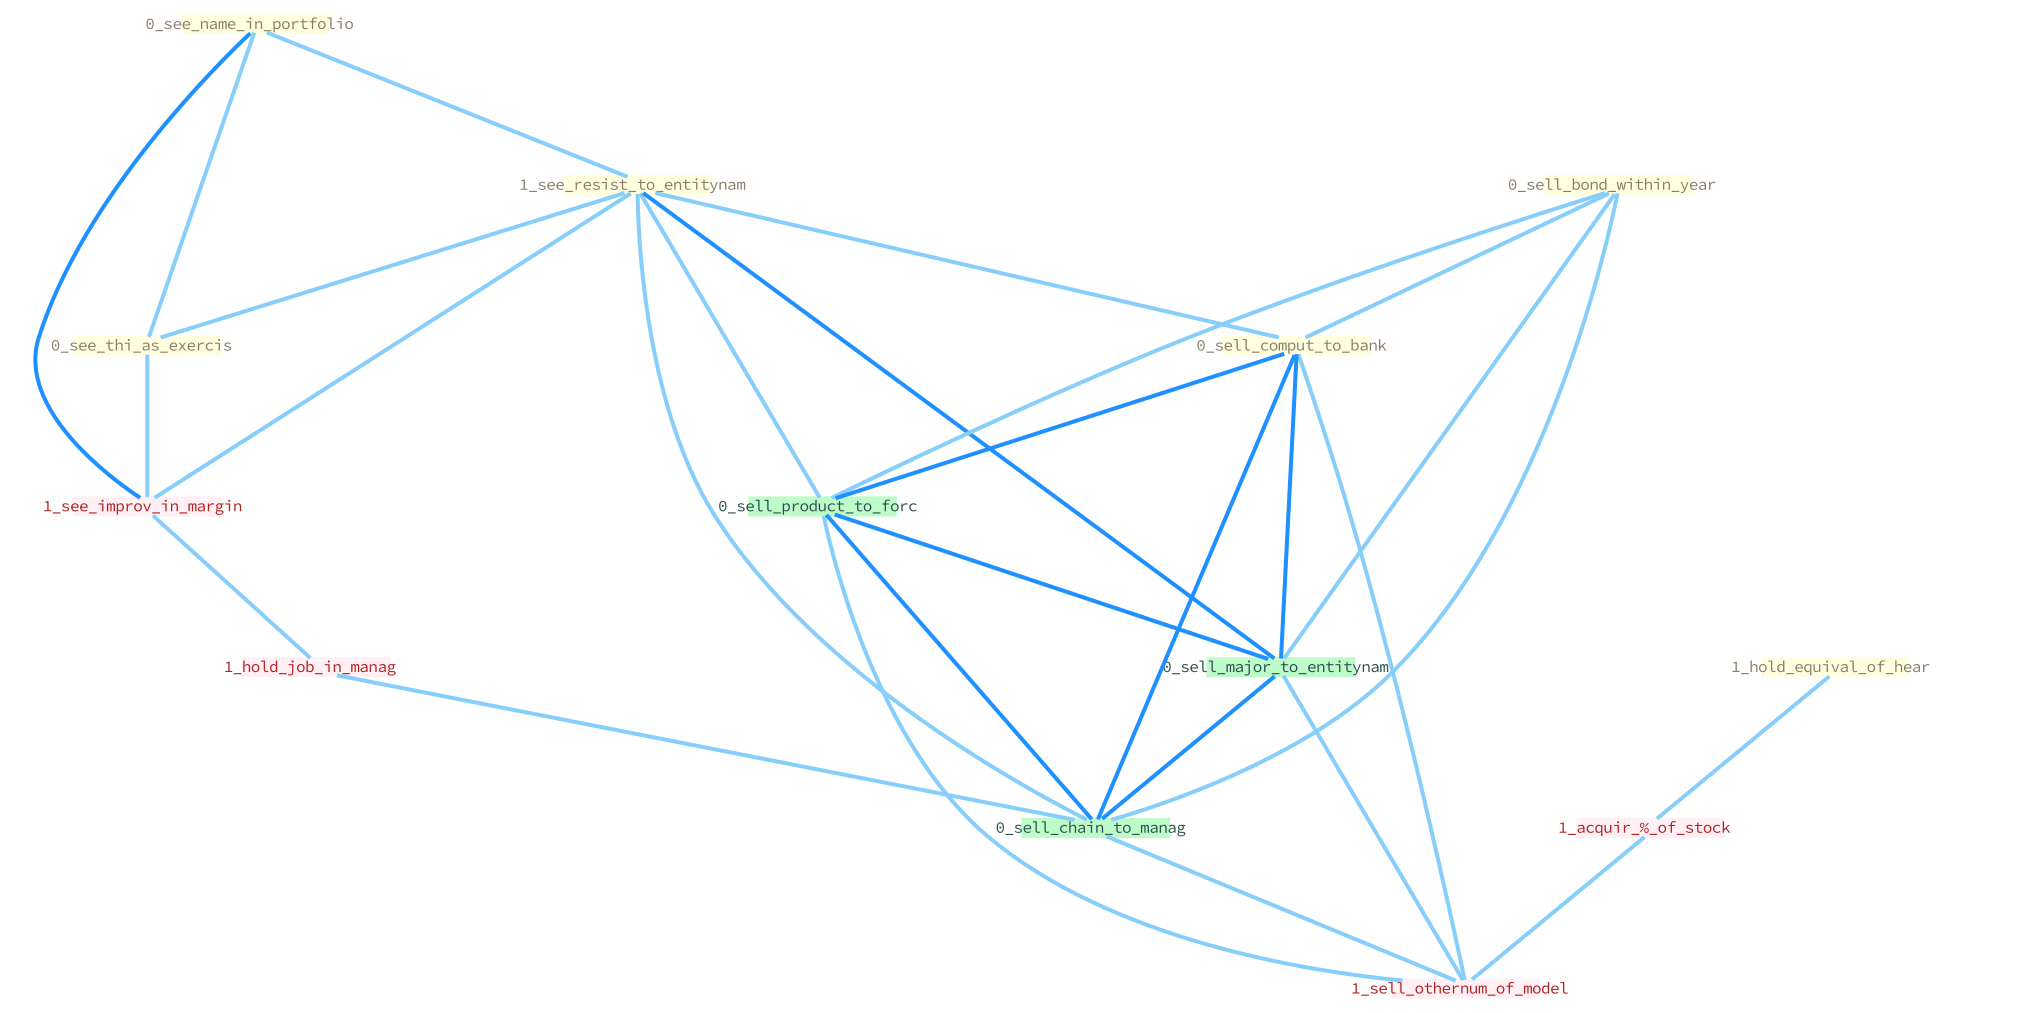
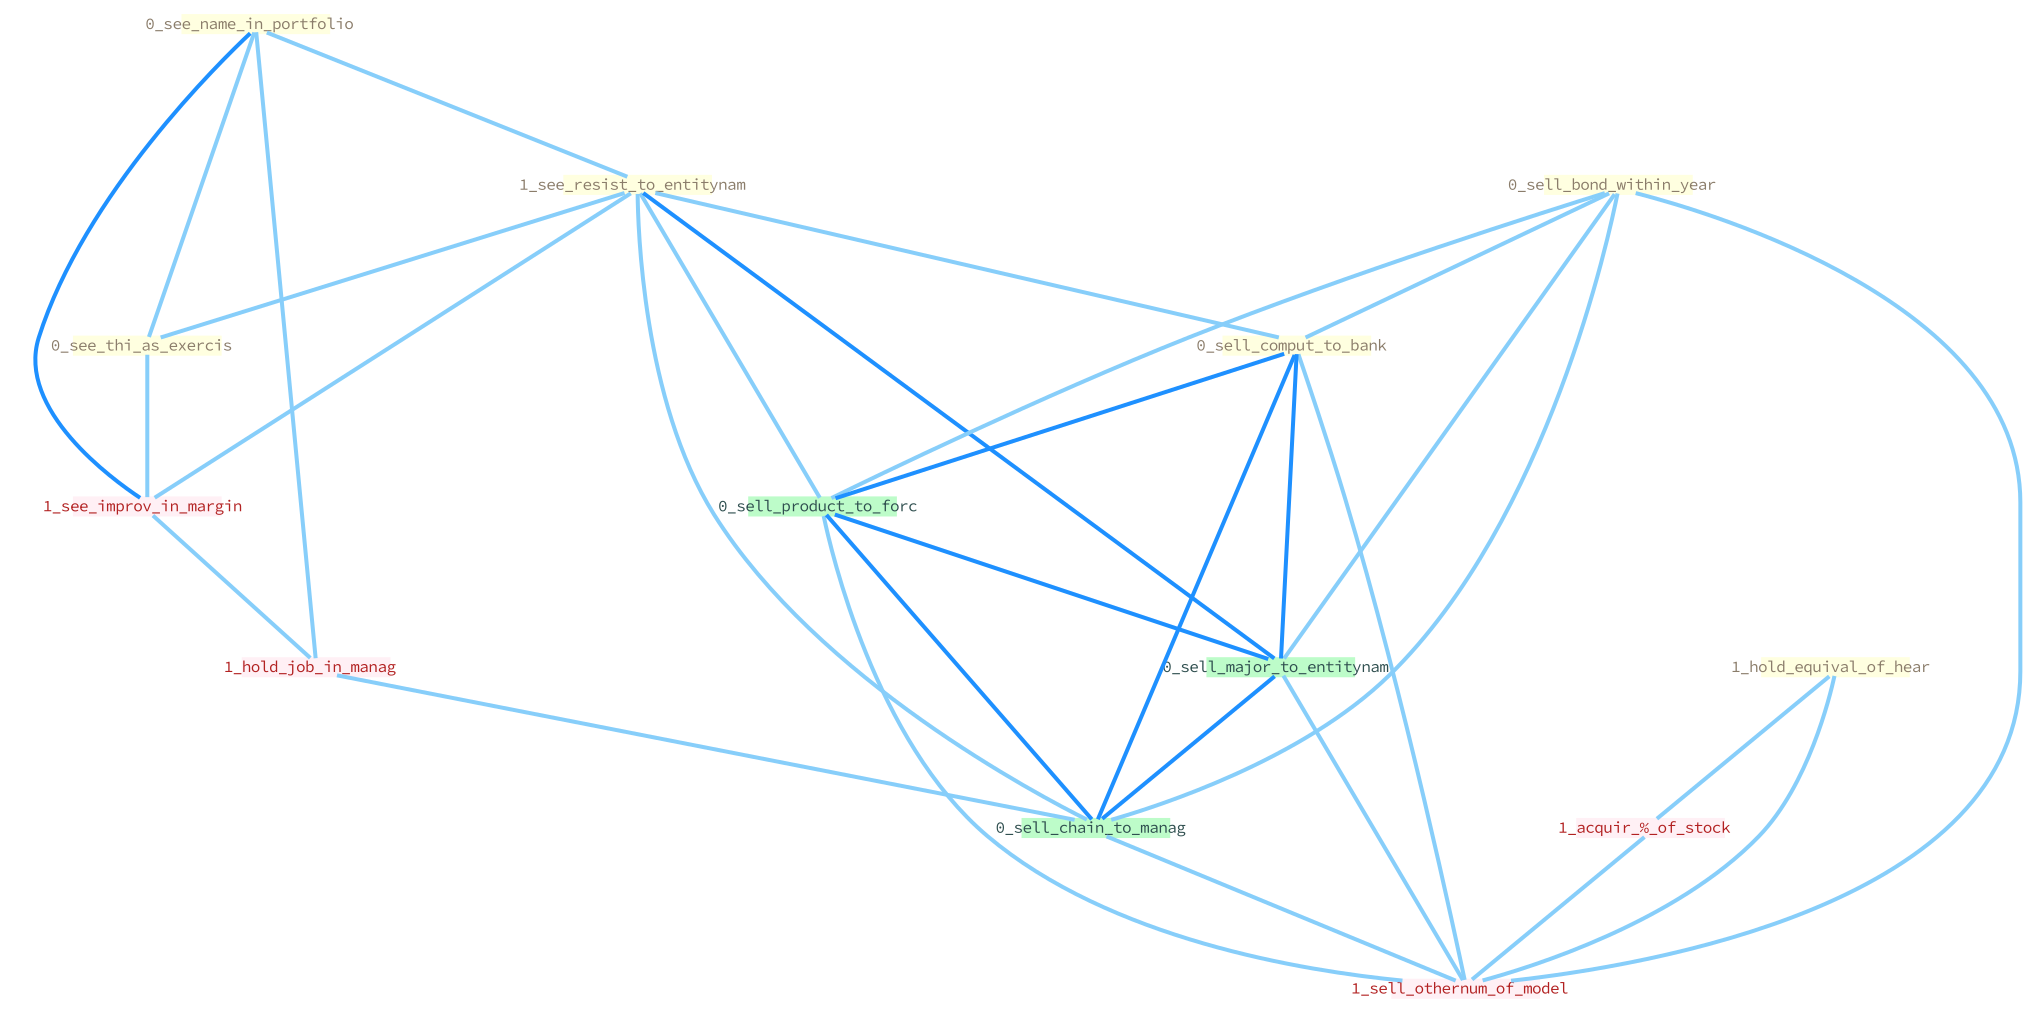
edge "0_see_name_in_portfolio" -- "1_hold_job_in_manag": added
edge "0_sell_bond_within_year" -- "1_sell_othernum_of_model": added
edge "1_hold_equival_of_hear" -- "1_sell_othernum_of_model": added
